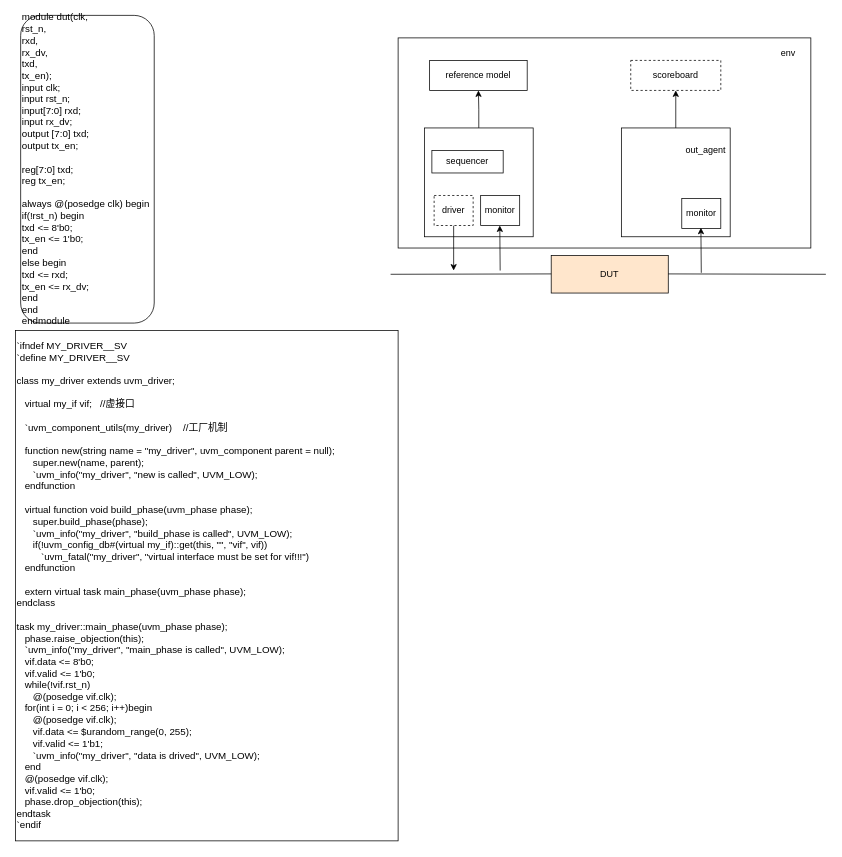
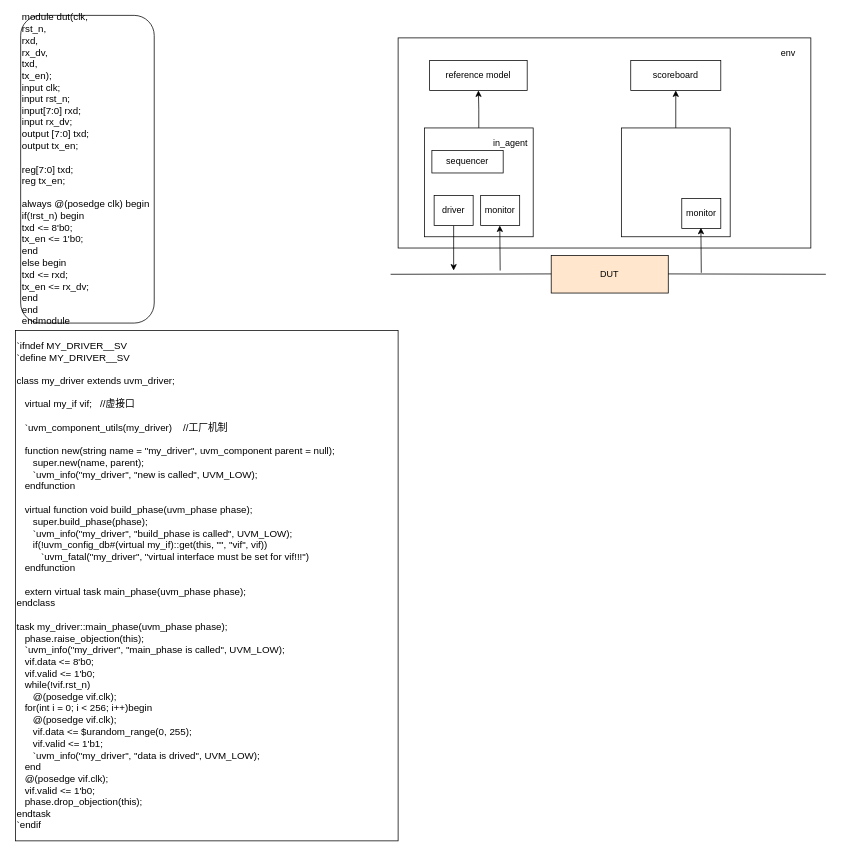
node "scoreboard": style dashed -> solid
node "in_agent": added
node "out_agent": removed
node "driver": style dashed -> solid
